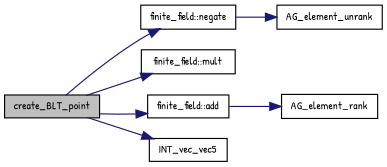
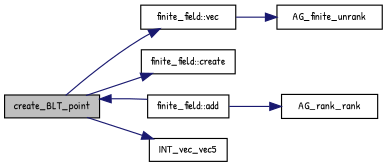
node "finite_field::negate": label "finite_field::negate" -> "finite_field::vec"
node "AG_element_unrank": label "AG_element_unrank" -> "AG_finite_unrank"
node "finite_field::mult": label "finite_field::mult" -> "finite_field::create"
node "AG_element_rank": label "AG_element_rank" -> "AG_rank_rank"
edge "create_BLT_point" -> "finite_field::add": reversed
